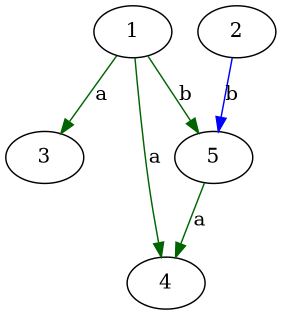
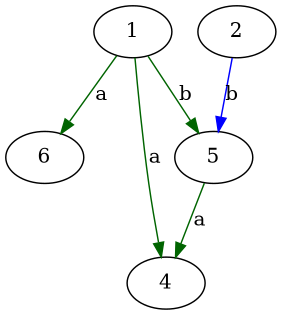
node "3": label "3" -> "6"
